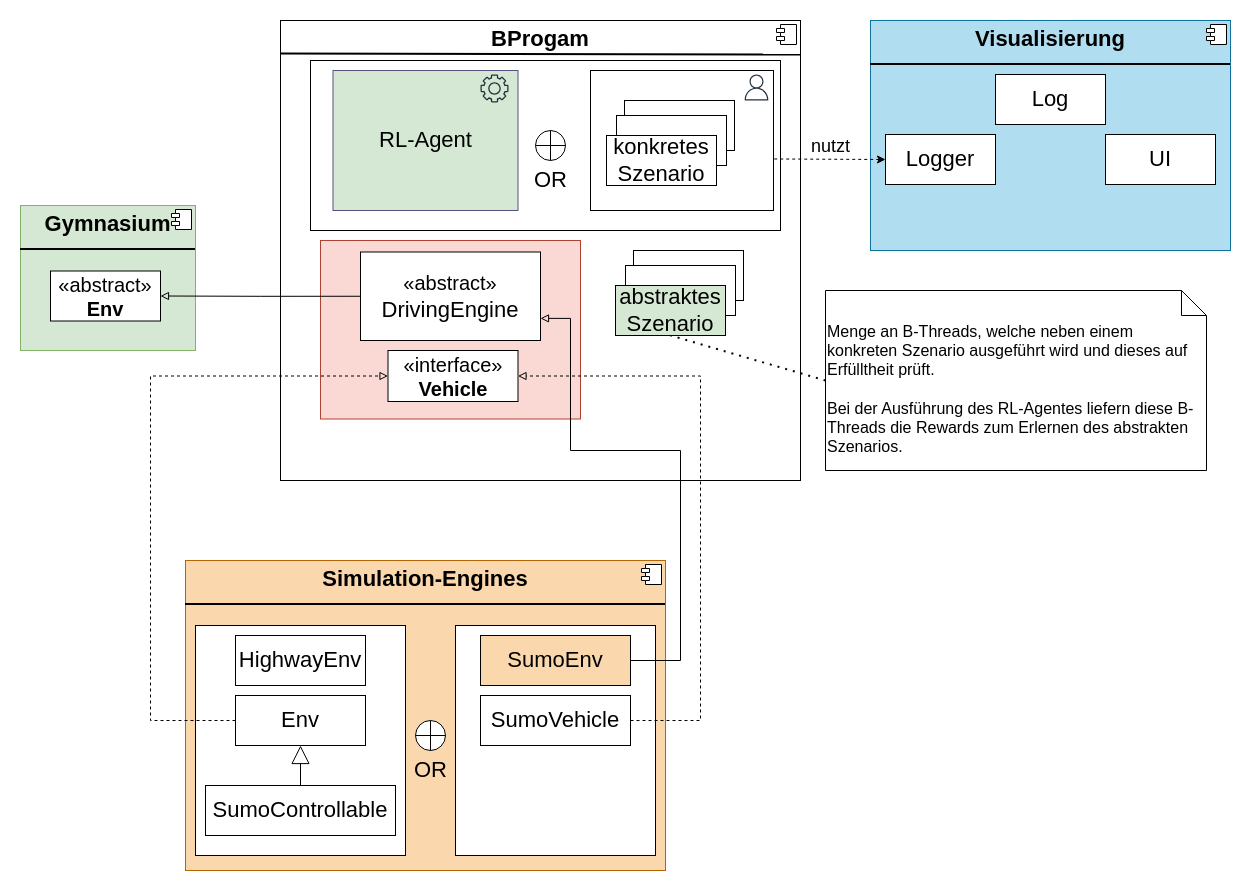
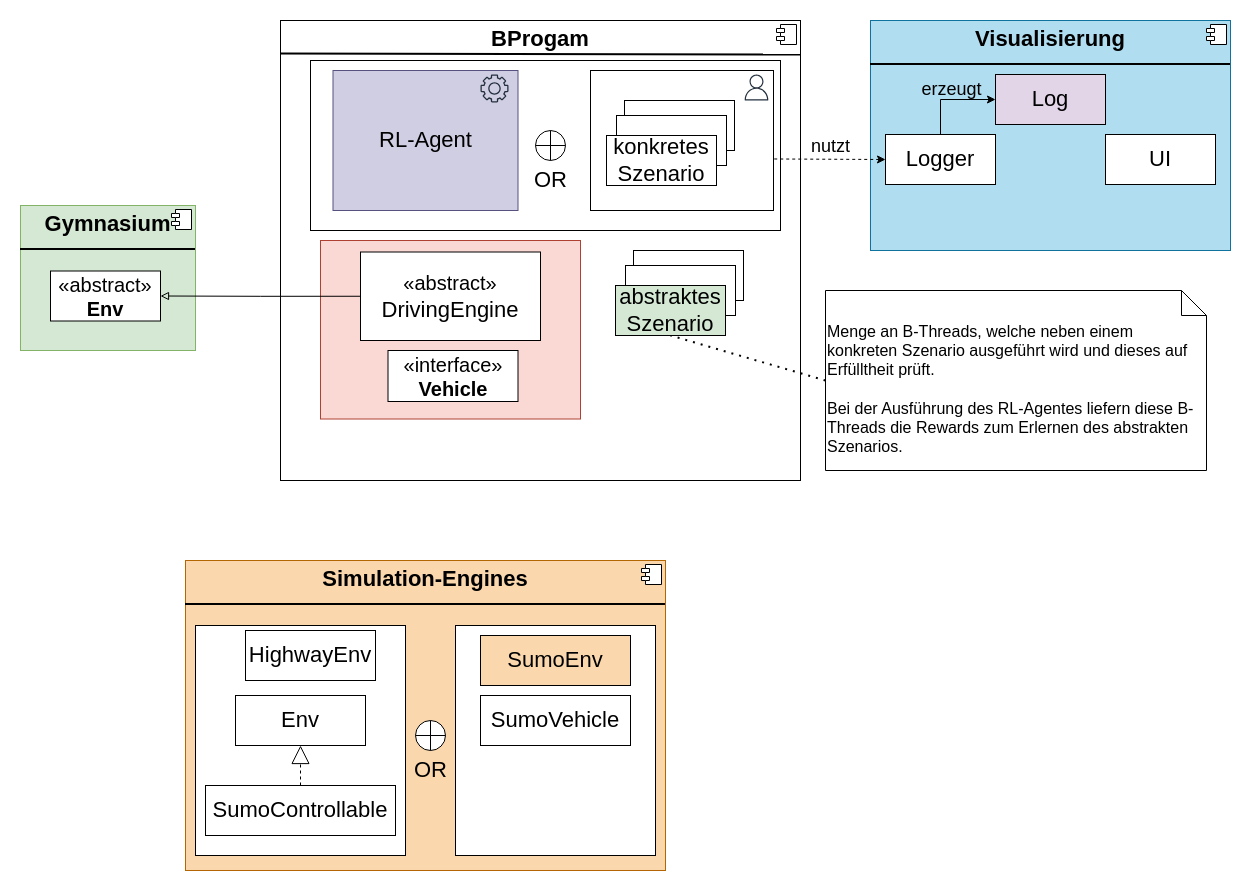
edge "Logger" -> "Log": added, label "erzeugt"
node "Log": fillcolor #ffffff -> #e1d5e7
node "RL-Agent": fillcolor #d5e8d4 -> #d0cee2
edge "SumoEnv" -> "«abstract» DrivingEngine": removed
edge "Env" -> "«interface» Vehicle": removed
edge "SumoVehicle" -> "«interface» Vehicle": removed
node "HighwayEnv": moved (301, 661) -> (311, 656)
edge "SumoControllable" -> "Env": style solid -> dashed
